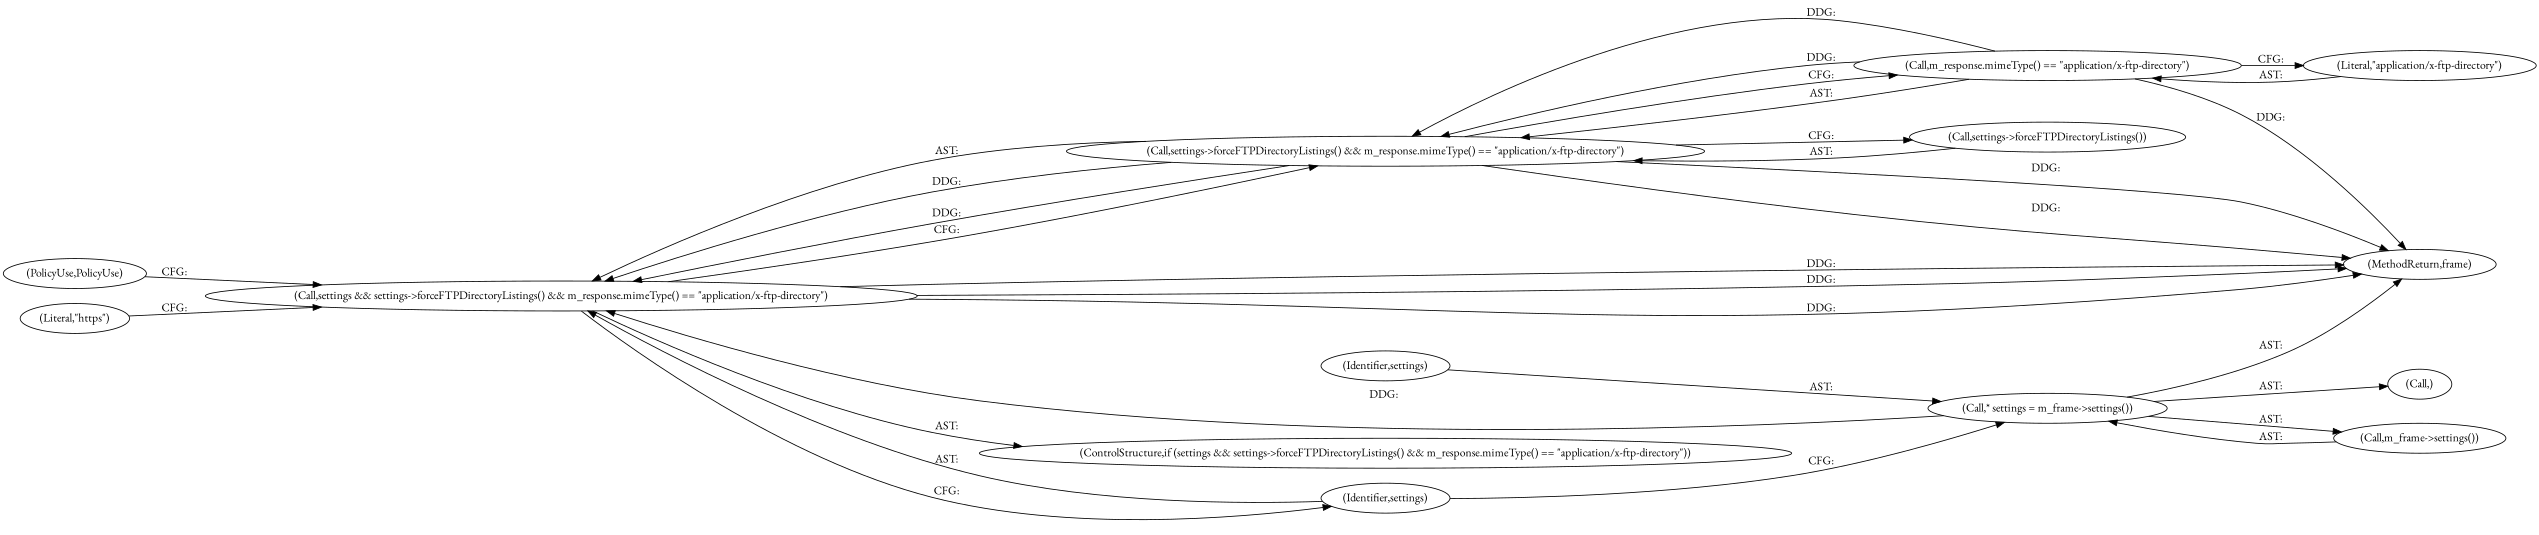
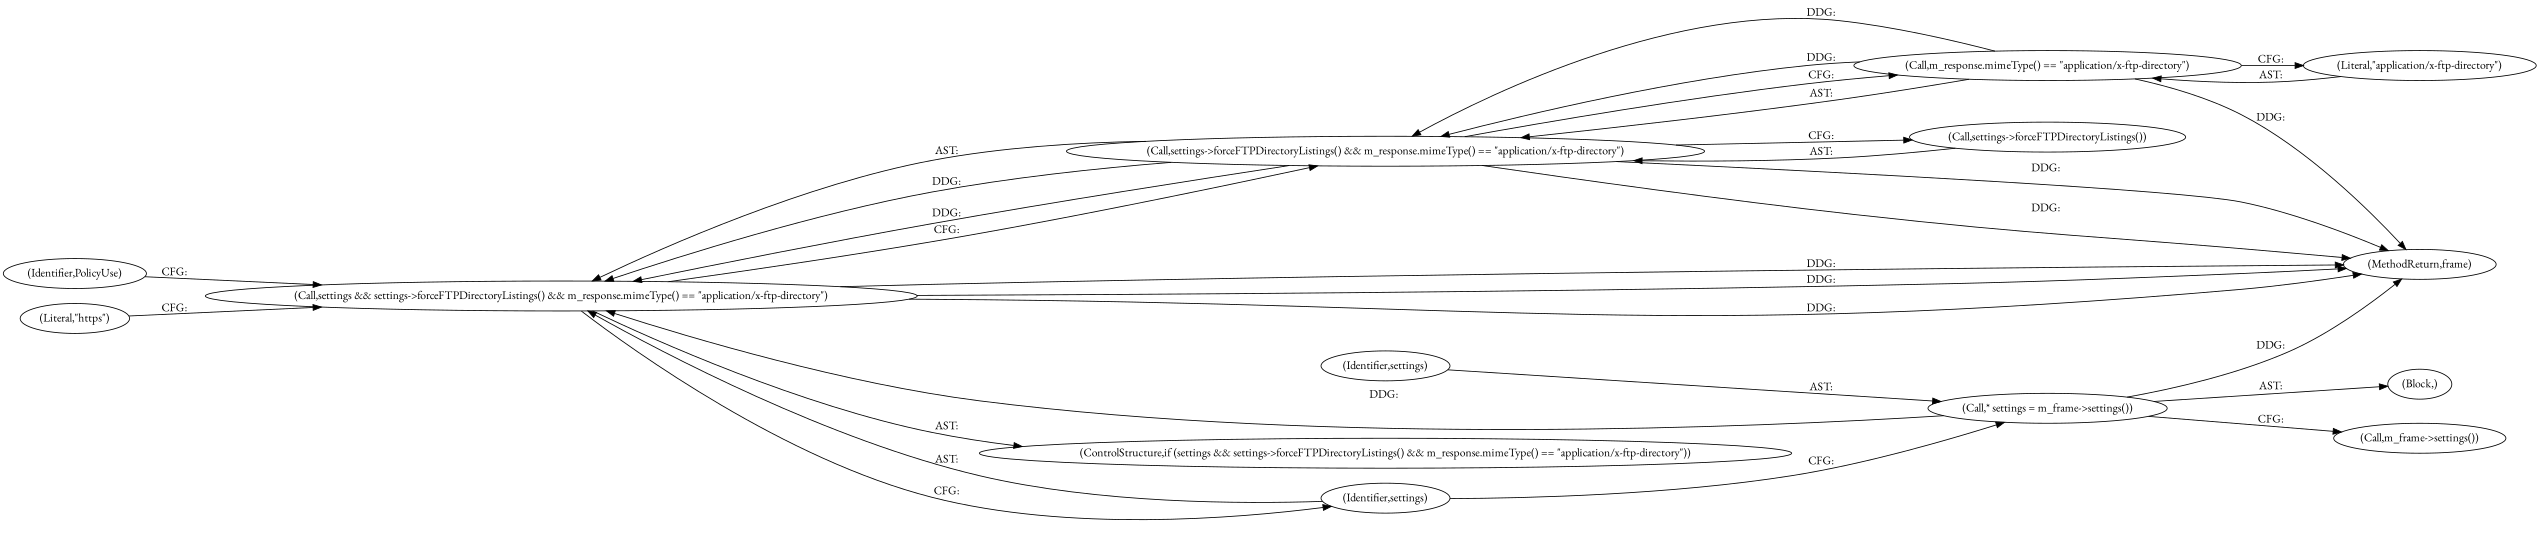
node "(PolicyUse,PolicyUse)": label "(PolicyUse,PolicyUse)" -> "(Identifier,PolicyUse)"
edge "(Call,* settings = m_frame->settings())" -> "(MethodReturn,frame)": label "AST: " -> "DDG: "
node "(Call,)": label "(Call,)" -> "(Block,)"
edge "(Call,* settings = m_frame->settings())" -> "(Call,m_frame->settings())": label "AST: " -> "CFG: "
edge "(Call,m_frame->settings())" -> "(Call,* settings = m_frame->settings())": removed, label "AST:"
